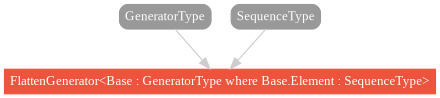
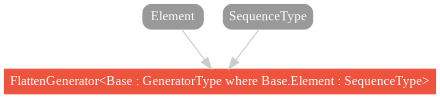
node "GeneratorType": label "GeneratorType" -> "Element"
